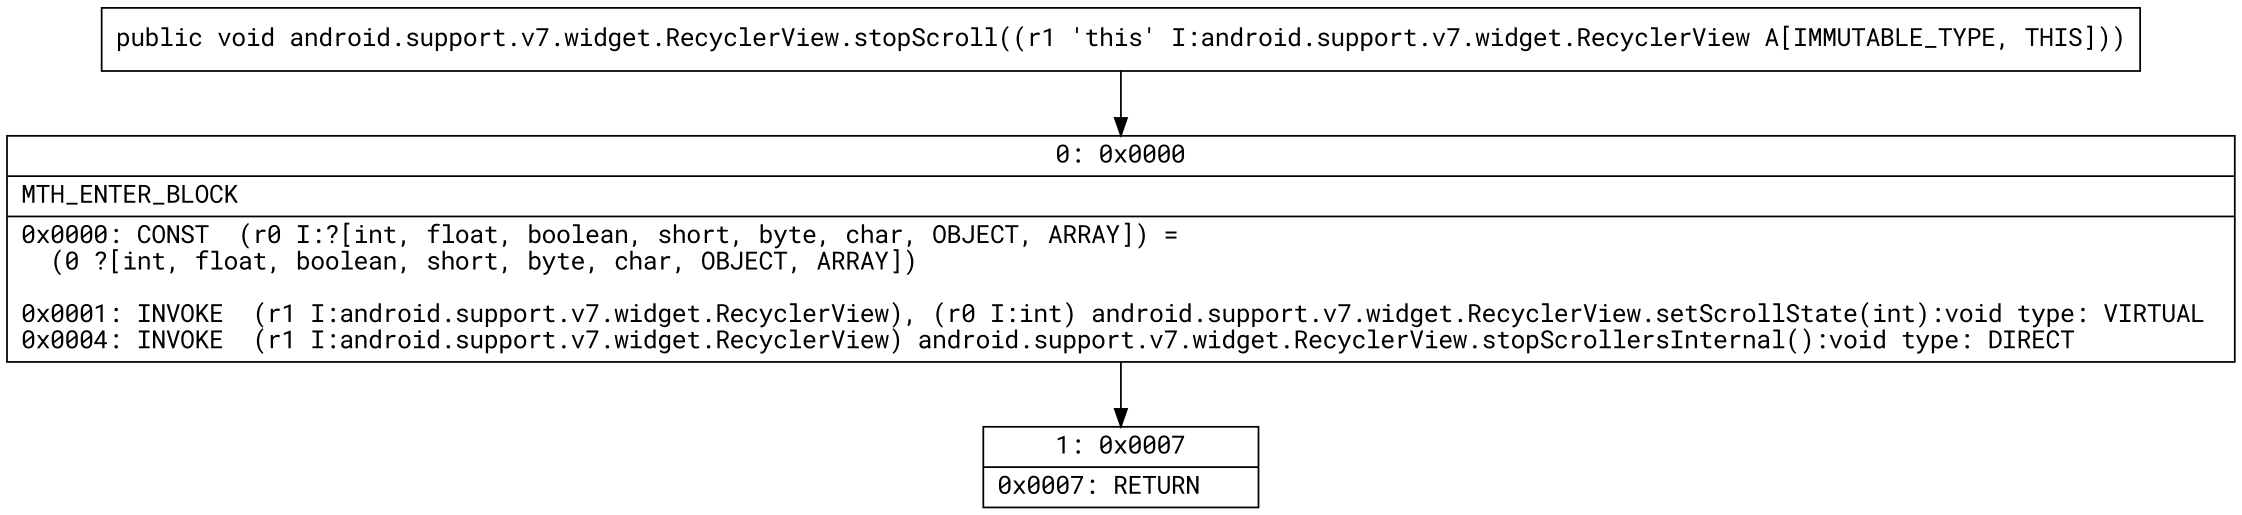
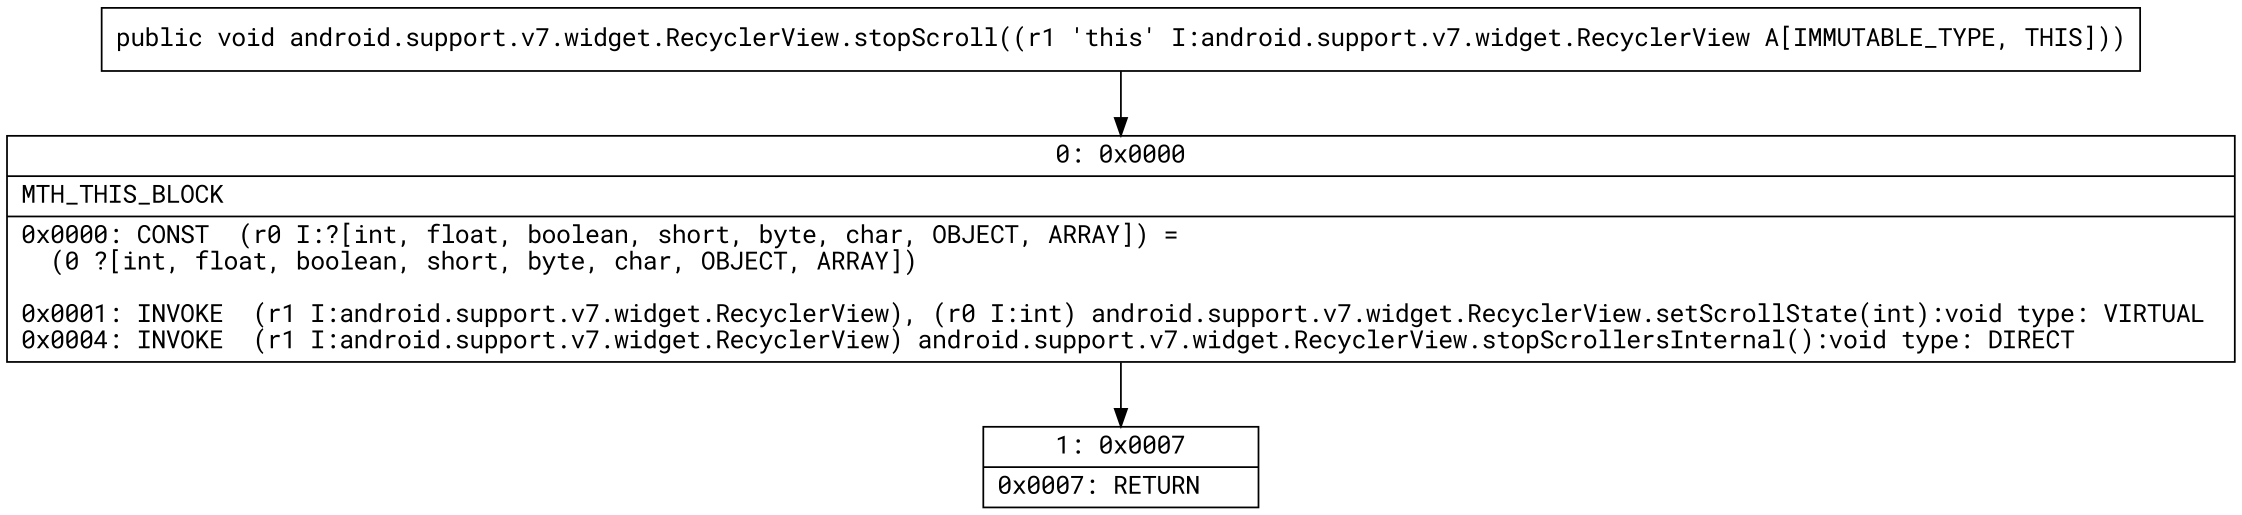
node "0: 0x0000": text "MTH_ENTER_BLOCK" -> "MTH_THIS_BLOCK"
